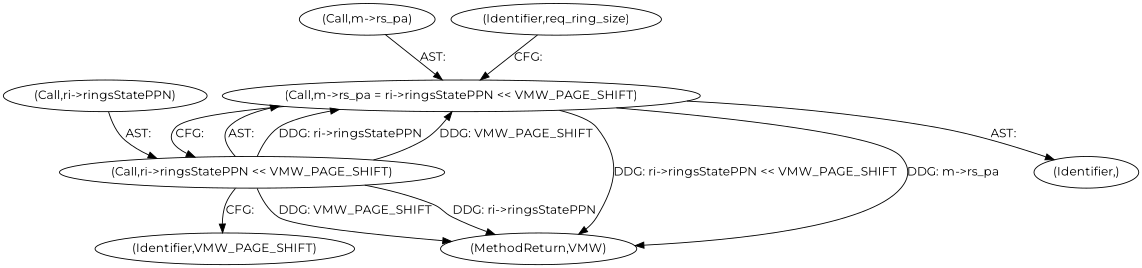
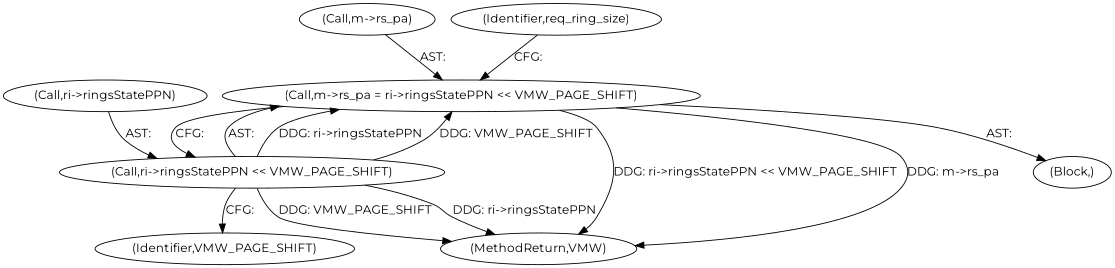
node "(Identifier,)": label "(Identifier,)" -> "(Block,)"
